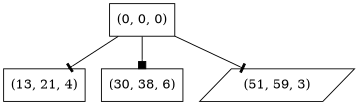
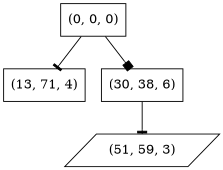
edge "(0, 0, 0)" -> "(51, 59, 3)": now "(30, 38, 6)" -> "(51, 59, 3)"
node "(13, 21, 4)": label "(13, 21, 4)" -> "(13, 71, 4)"
